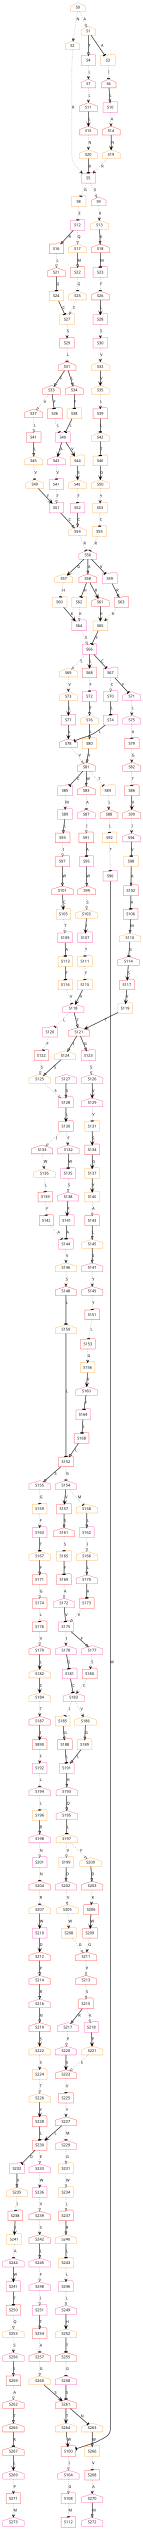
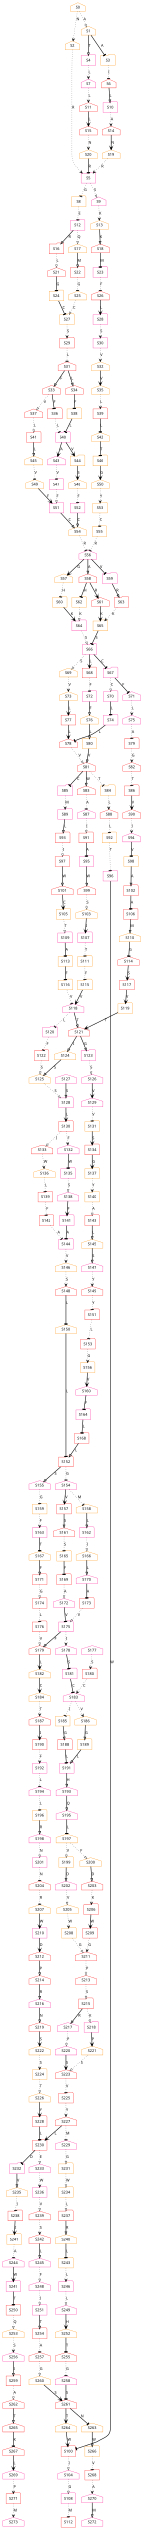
edge "S137" -> "S140": style bold -> dotted
edge "S175" -> "S177": now "S175" -> "S179"
node "S890": label "S890" -> "S190"
